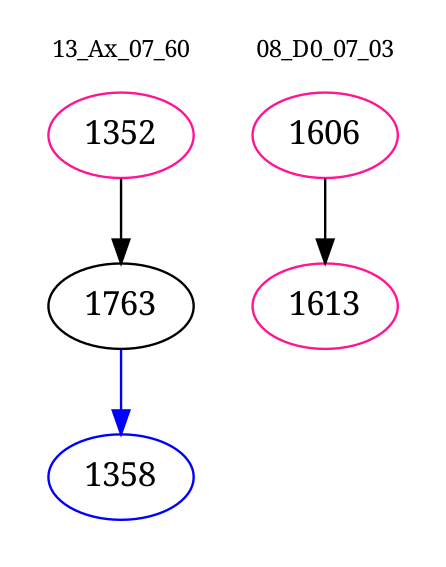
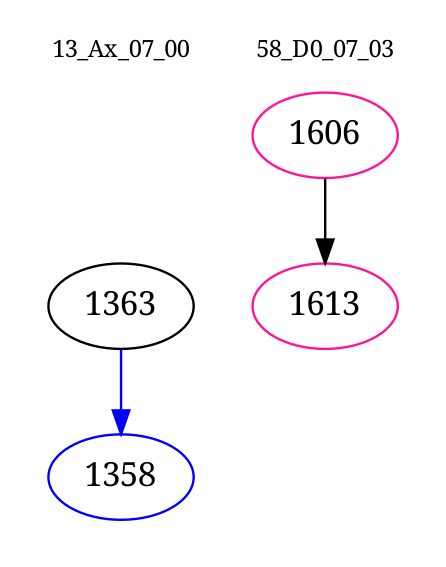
cluster "13_Ax_07_60": label "13_Ax_07_60" -> "13_Ax_07_00"
cluster "08_D0_07_03": label "08_D0_07_03" -> "58_D0_07_03"
node "1352": removed
node "1763": label "1763" -> "1363"
